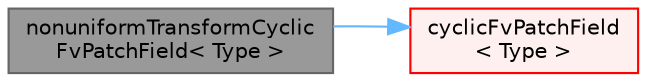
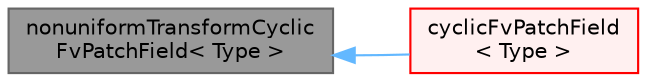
edge "nonuniformTransformCyclic FvPatchField< Type >" -> "cyclicFvPatchField < Type >": reversed
